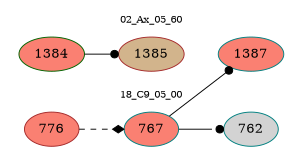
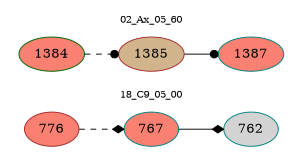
edge "1384" -> "1385": style solid -> dashed
edge "767" -> "1387": now "1385" -> "1387"
edge "767" -> "762": arrowhead dot -> diamond
